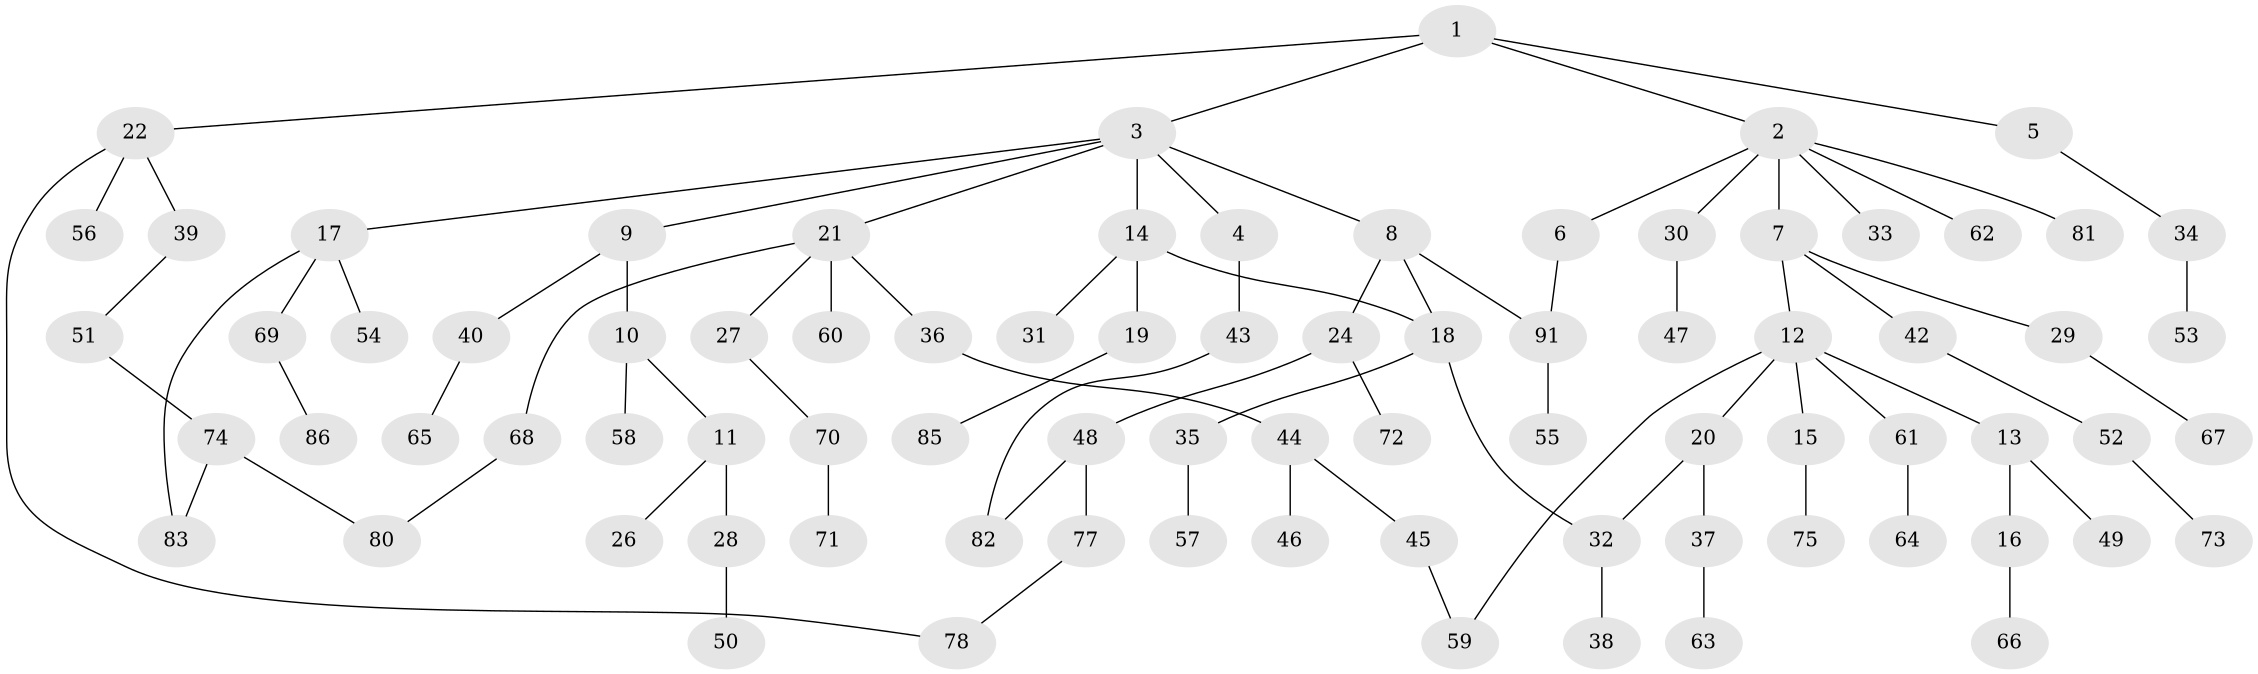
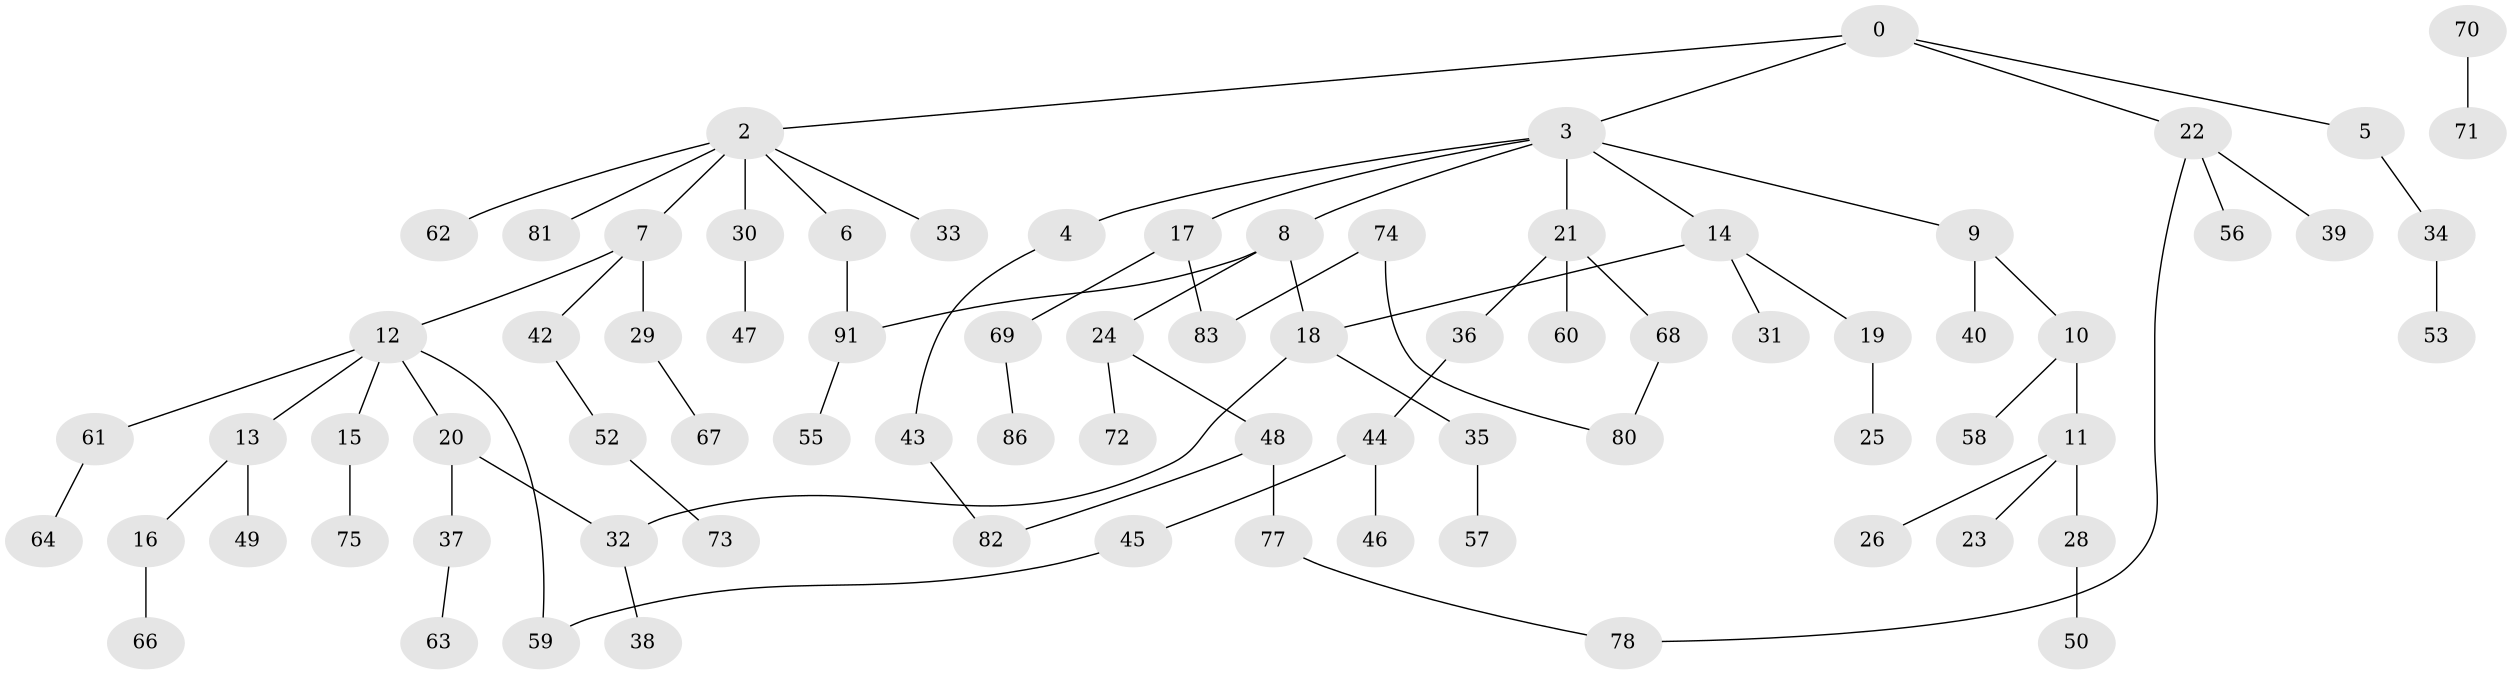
node "1": label "1" -> "0"
node "51": removed
node "54": removed
node "27": removed
node "65": removed
node "85": label "85" -> "25"
node "23": added
